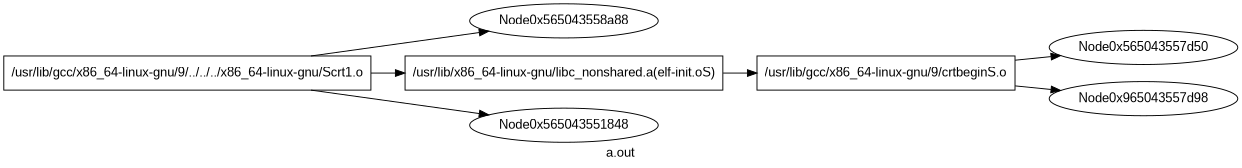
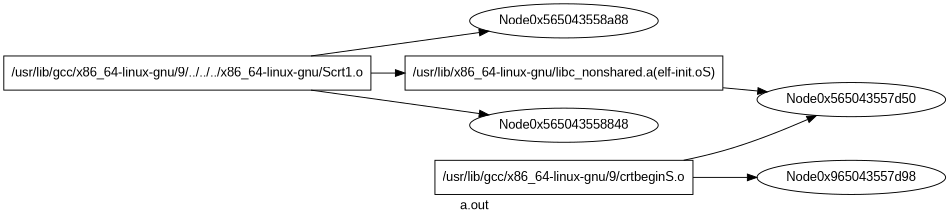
edge "/usr/lib/x86_64-linux-gnu/libc_nonshared.a(elf-init.oS)" -> "/usr/lib/gcc/x86_64-linux-gnu/9/crtbeginS.o": now "/usr/lib/x86_64-linux-gnu/libc_nonshared.a(elf-init.oS)" -> "Node0x565043557d50"
node "Node0x565043551848": label "Node0x565043551848" -> "Node0x565043558848"
